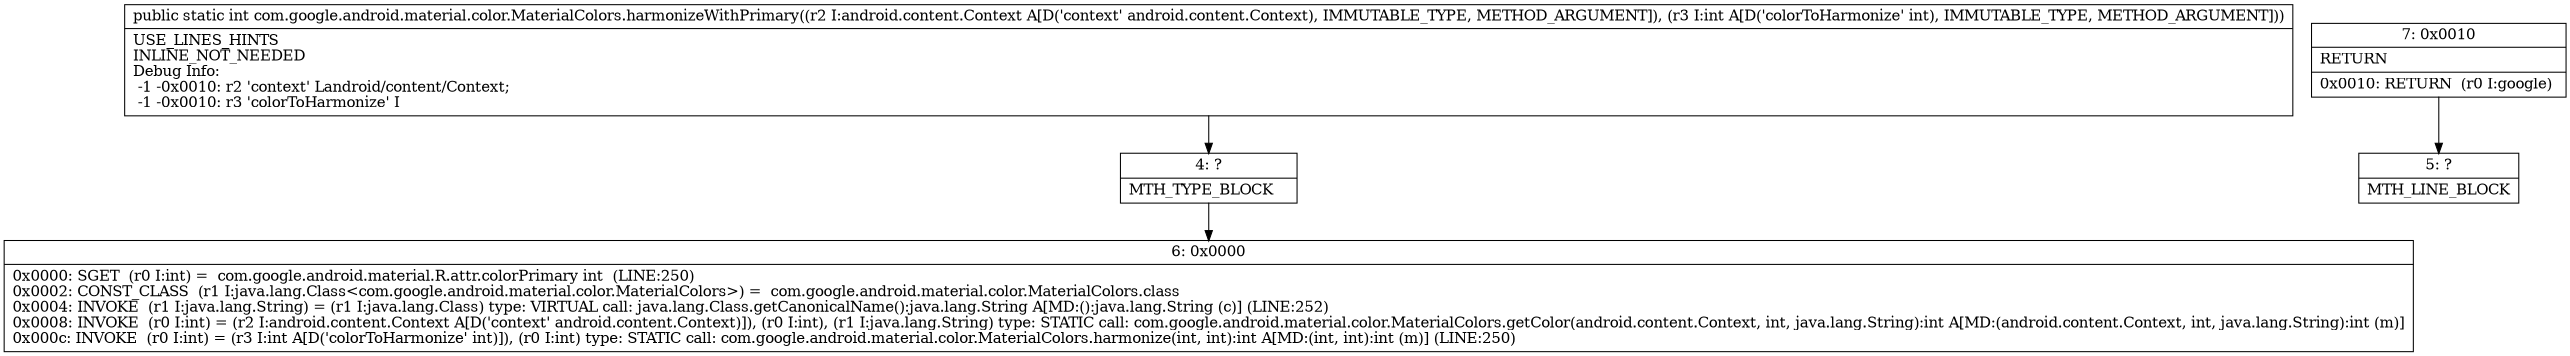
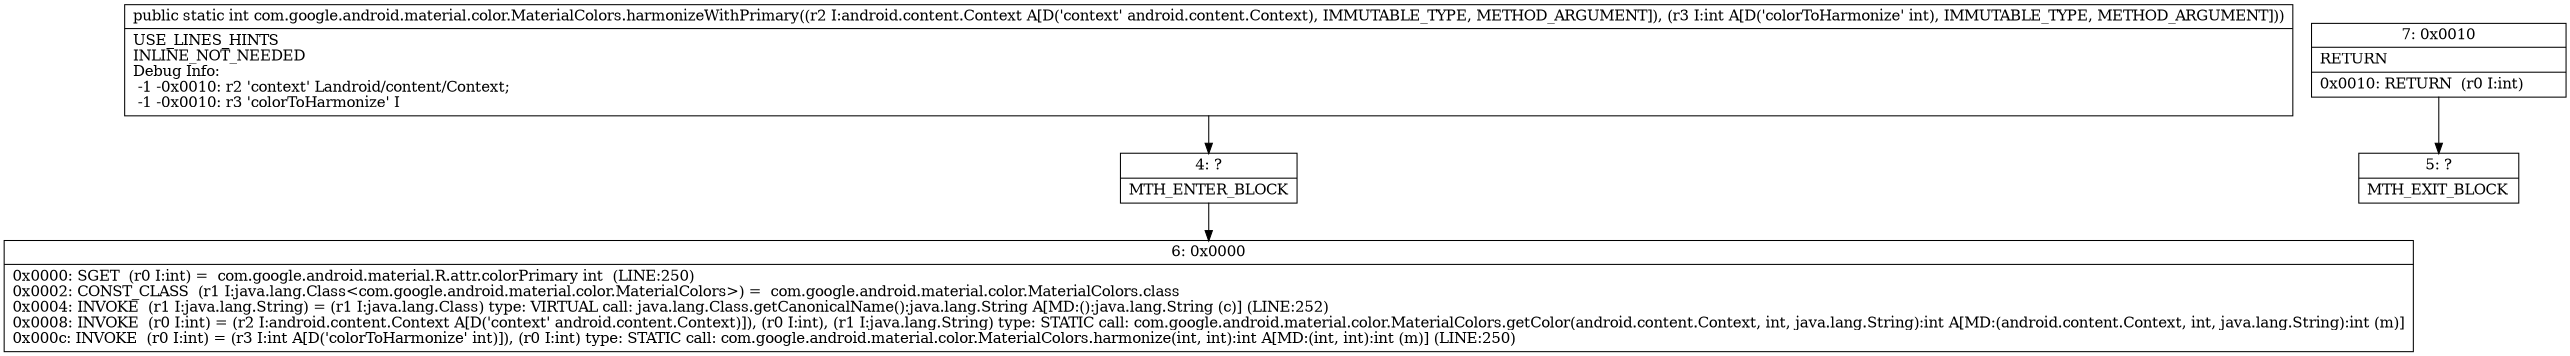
node "7: 0x0010": text "0x0010: RETURN  (r0 I:google)" -> "0x0010: RETURN  (r0 I:int)"
node "4: ?": text "MTH_TYPE_BLOCK" -> "MTH_ENTER_BLOCK"
node "5: ?": text "MTH_LINE_BLOCK" -> "MTH_EXIT_BLOCK"
